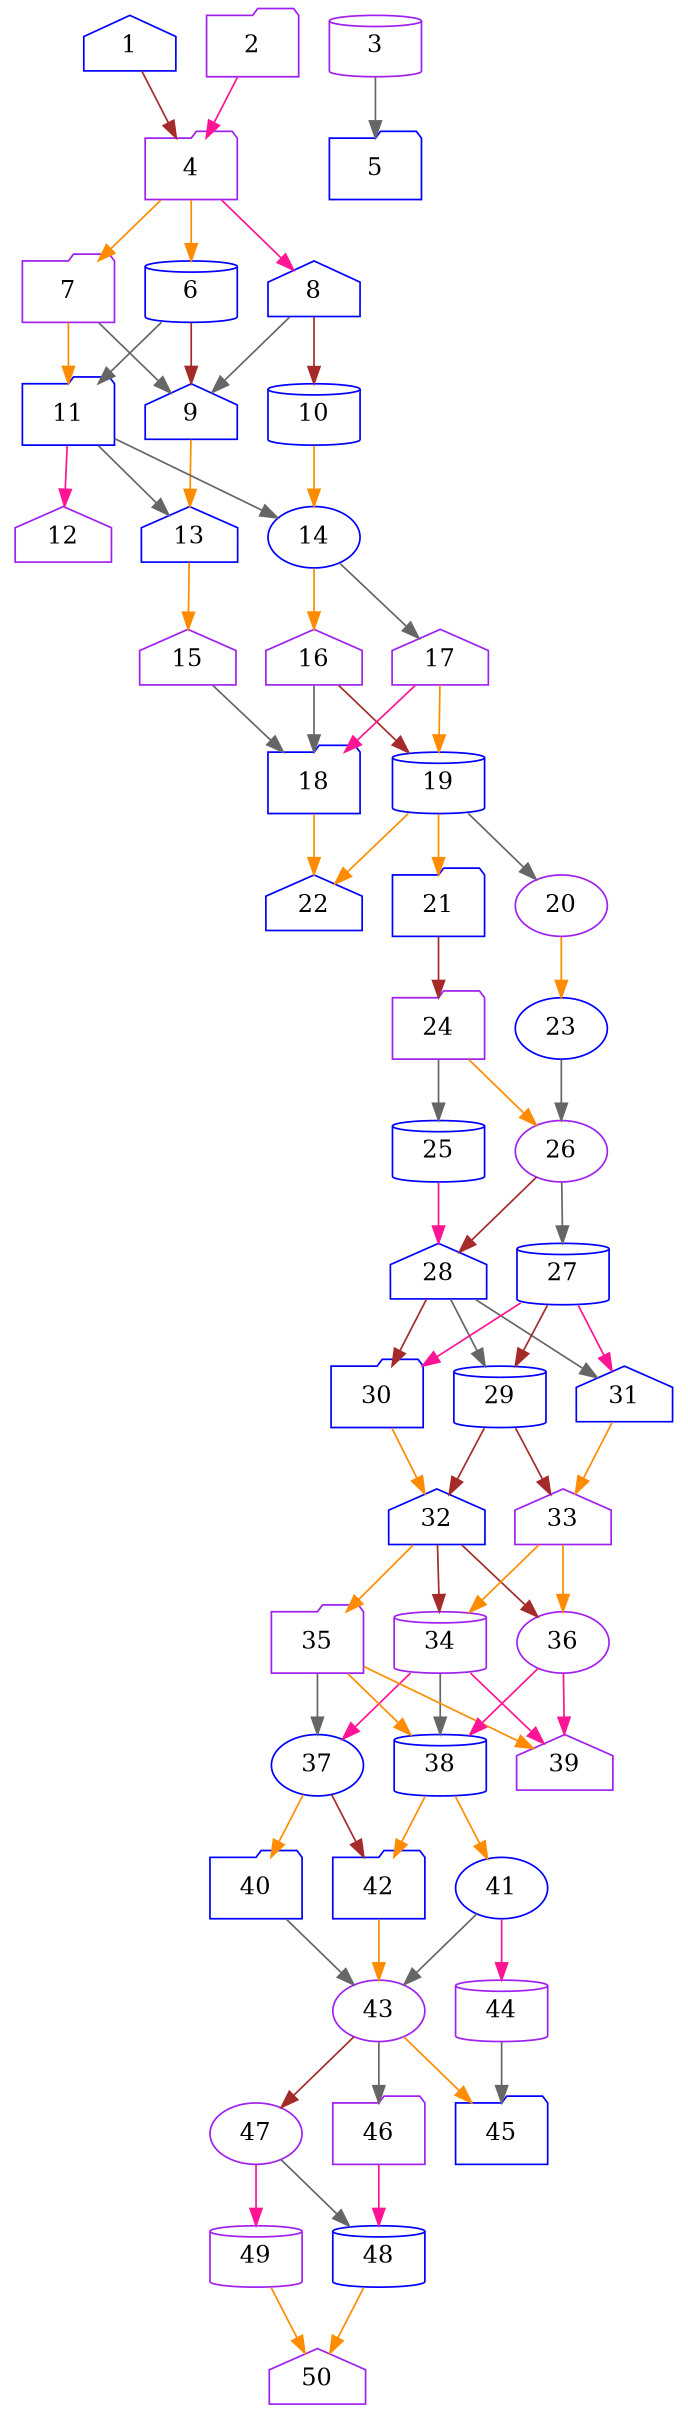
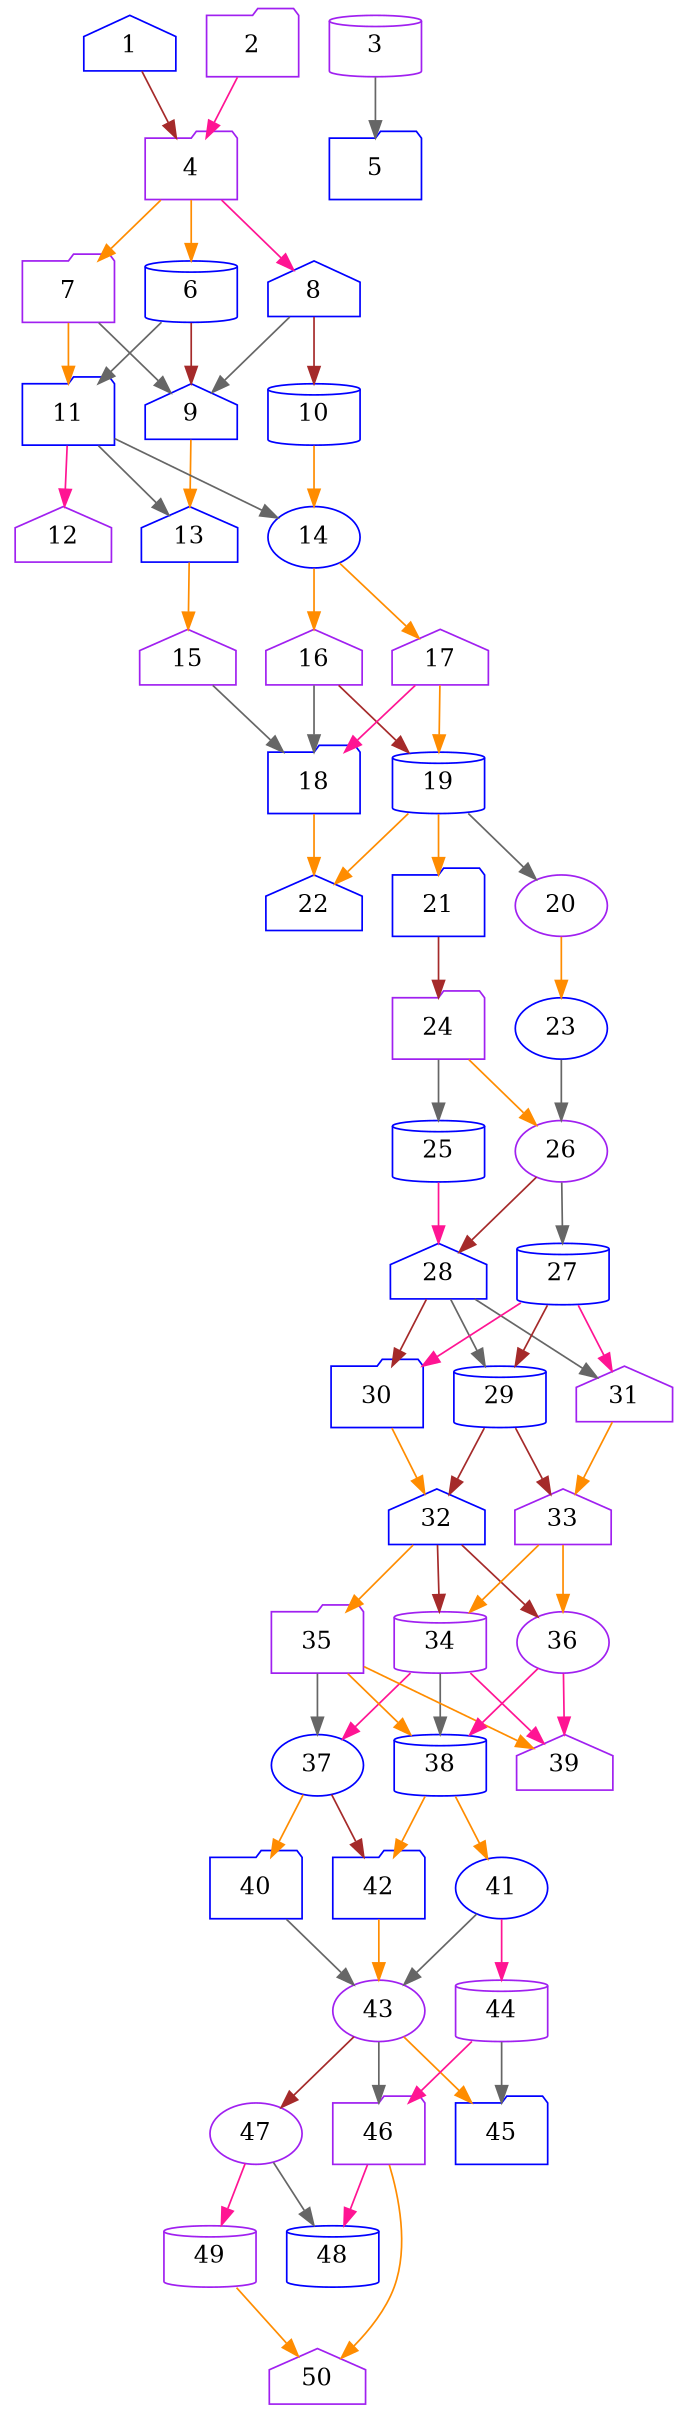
edge "14" -> "17": color gray40 -> darkorange
node "31": color blue -> purple
edge "44" -> "46": added
edge "48" -> "50": now "46" -> "50"
